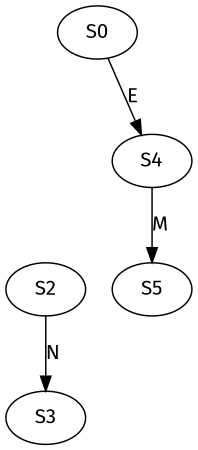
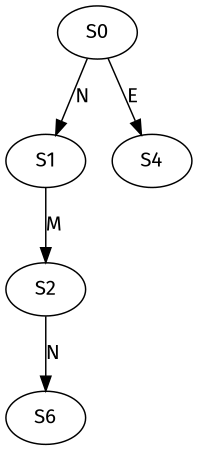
node "S1": added
node "S5": removed
node "S3": label "S3" -> "S6"
